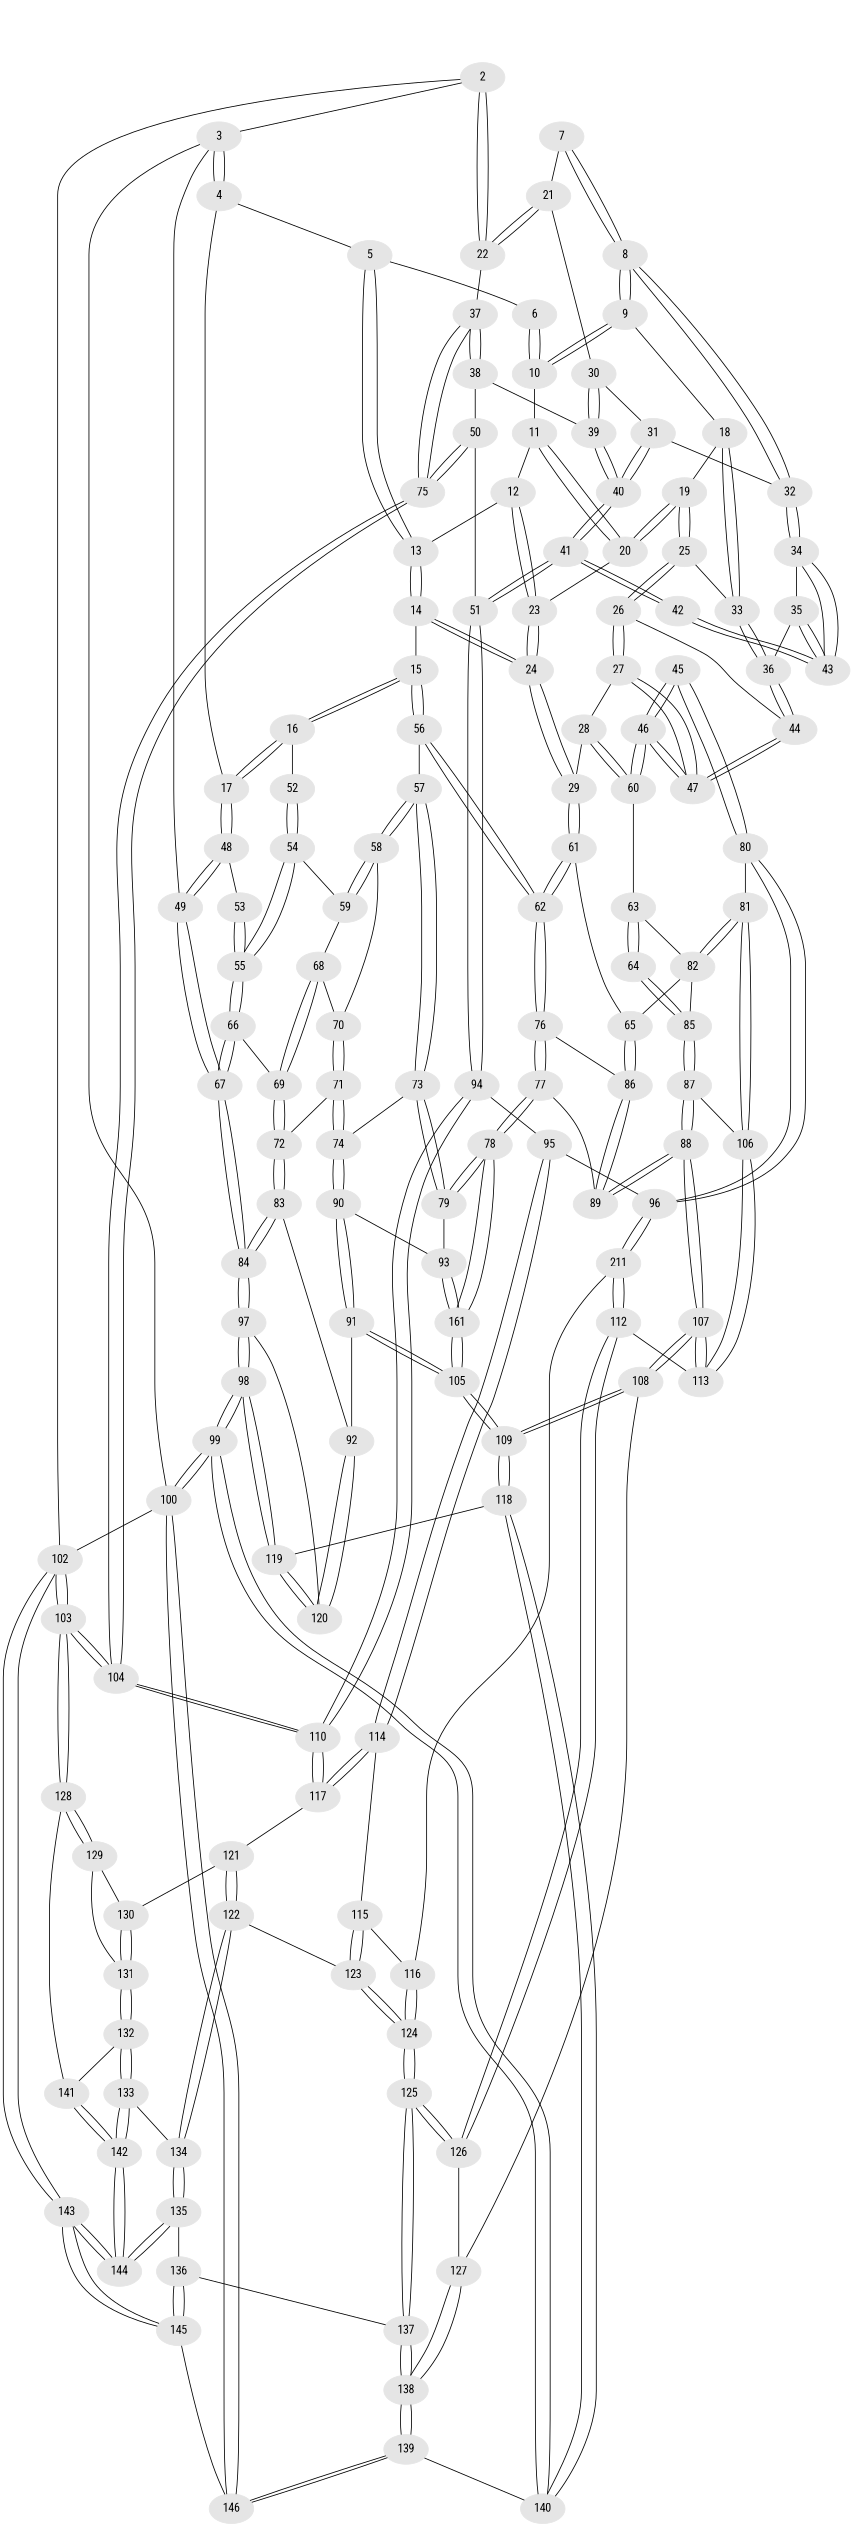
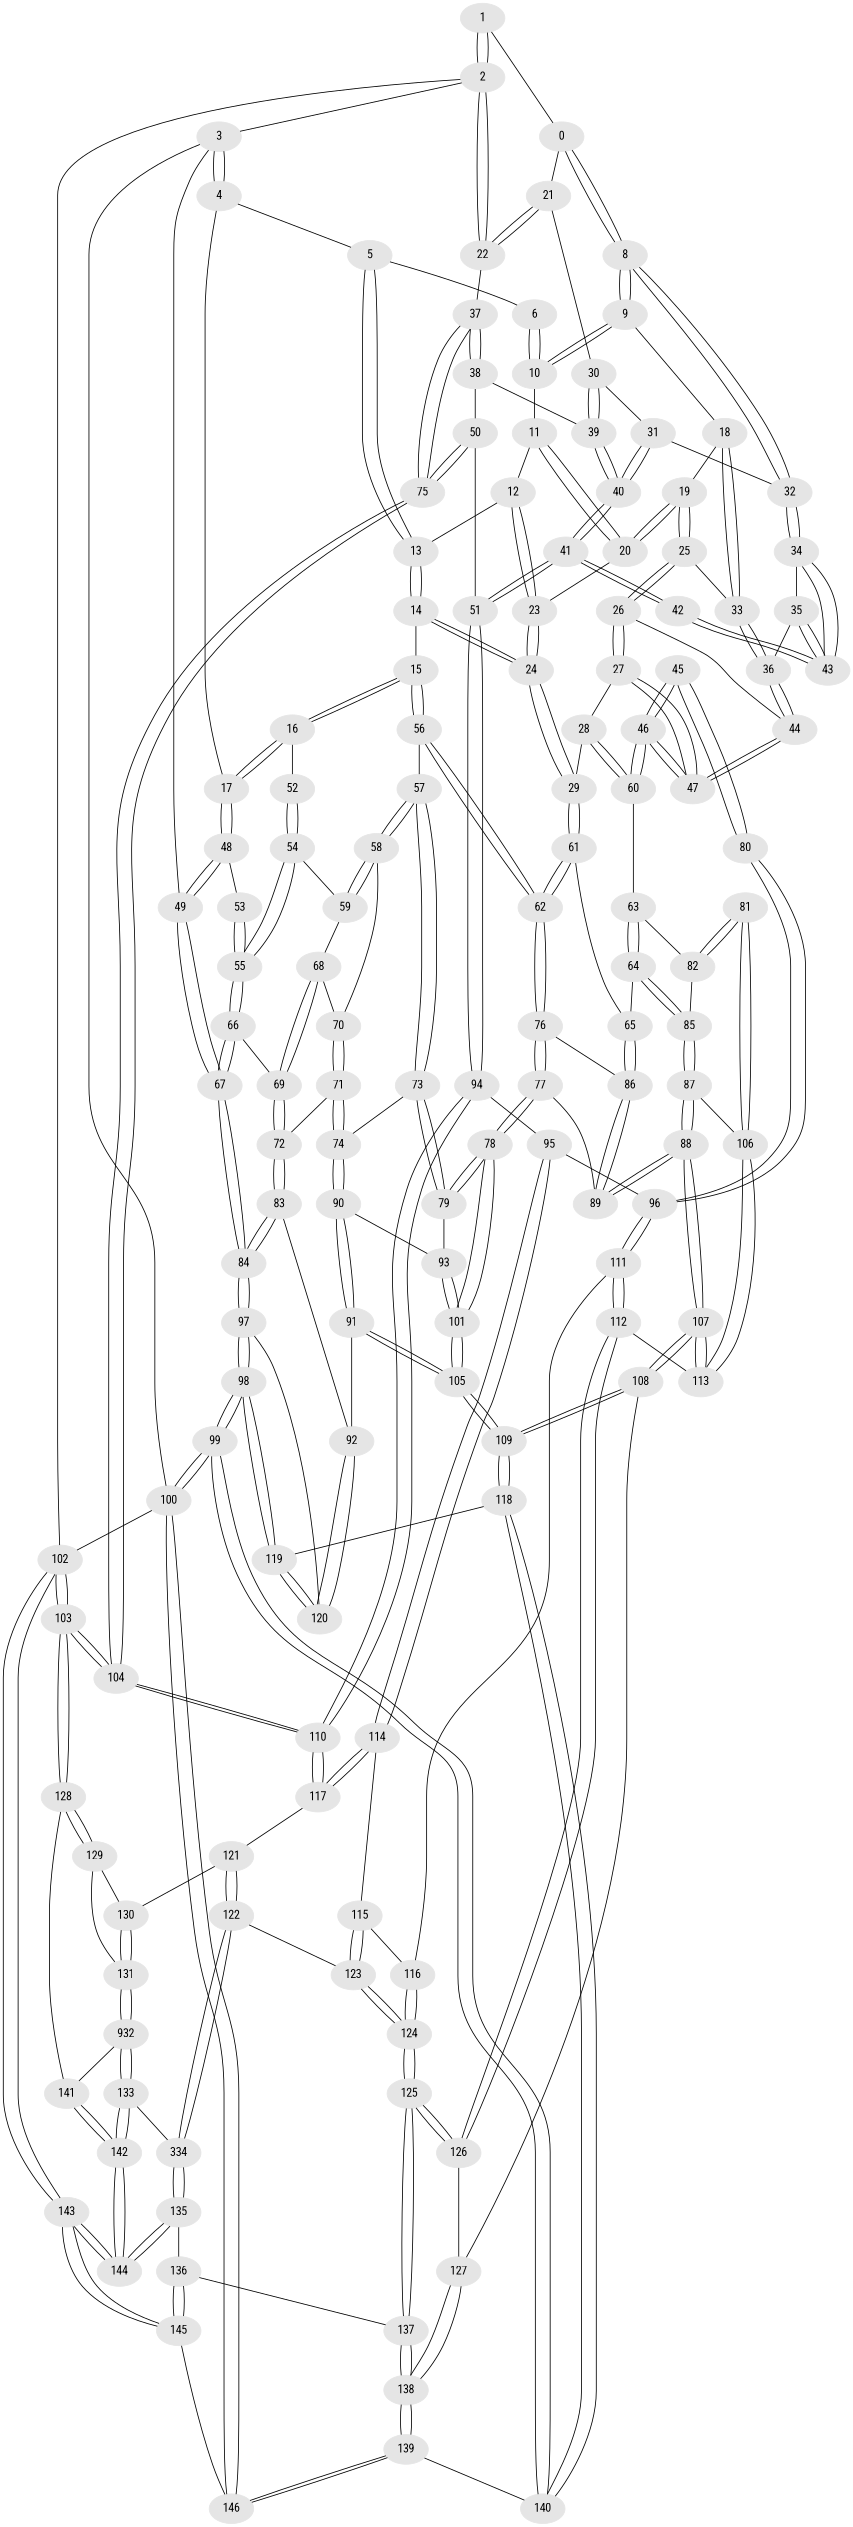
node "1": added
node "7": label "7" -> "0"
edge "80" -- "81": removed
edge "82" -- "65": now "64" -- "65"
node "211": label "211" -> "111"
node "161": label "161" -> "101"
node "132": label "132" -> "932"
node "134": label "134" -> "334"
